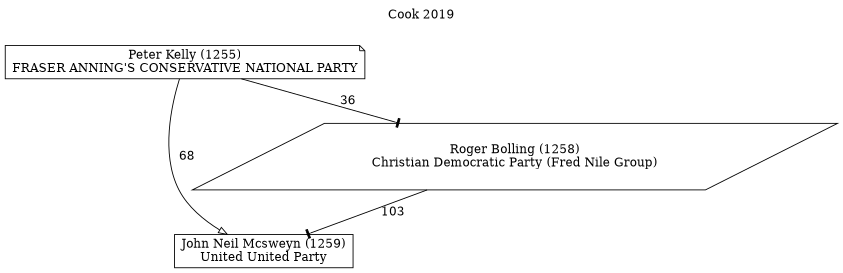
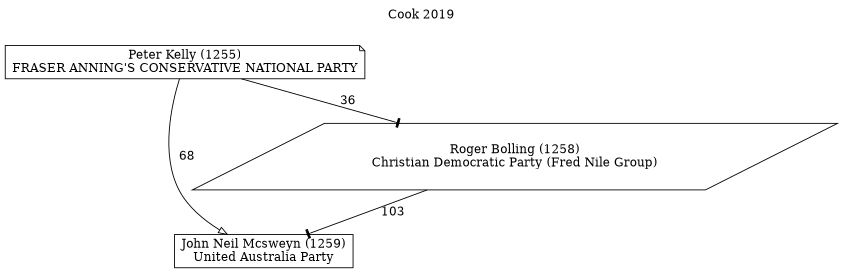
node "John Neil Mcsweyn (1259) United United Party": label "John Neil Mcsweyn (1259) United United Party" -> "John Neil Mcsweyn (1259) United Australia Party"
